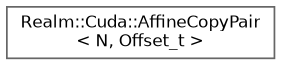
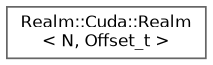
node "Realm::Cuda::AffineCopyPair < N, Offset_t >": label "Realm::Cuda::AffineCopyPair < N, Offset_t >" -> "Realm::Cuda::Realm < N, Offset_t >"
